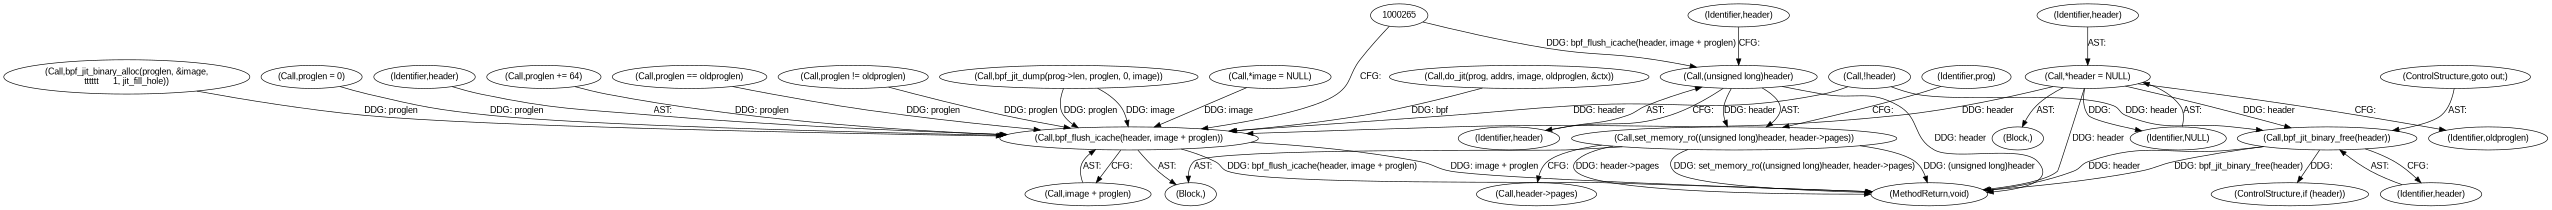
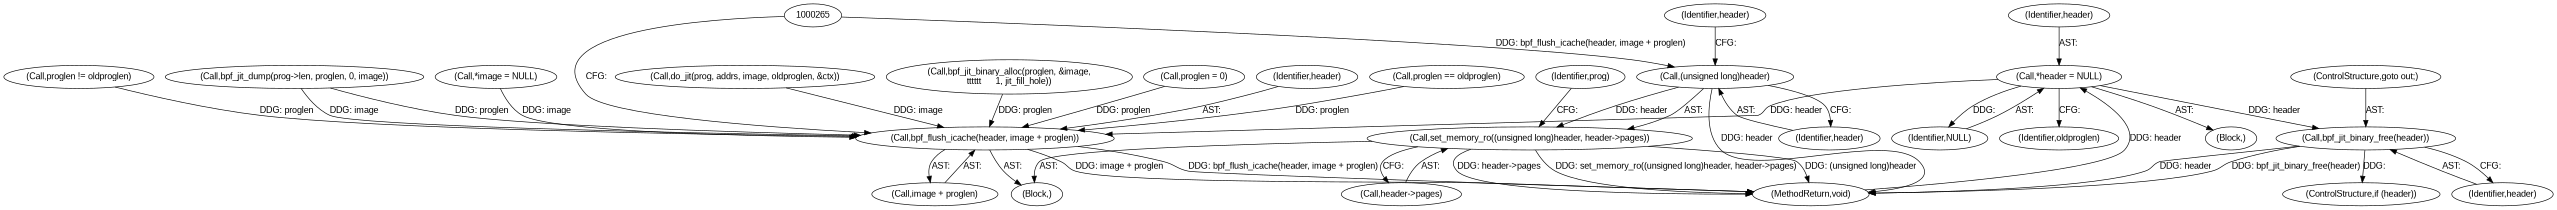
node "(Call,proglen += 64)": removed
node "(Call,!header)": removed
edge "(Call,do_jit(prog, addrs, image, oldproglen, &ctx))" -> "(Call,bpf_flush_icache(header, image + proglen))": label "DDG: bpf" -> "DDG: image"
edge "(Call,header->pages)" -> "(Call,set_memory_ro((unsigned long)header, header->pages))": added, label "AST:"
edge "(Call,*header = NULL)" -> "(MethodReturn,void)": reversed
edge "(Call,bpf_flush_icache(header, image + proglen))" -> "(Call,image + proglen)": label "CFG: " -> "AST: "
